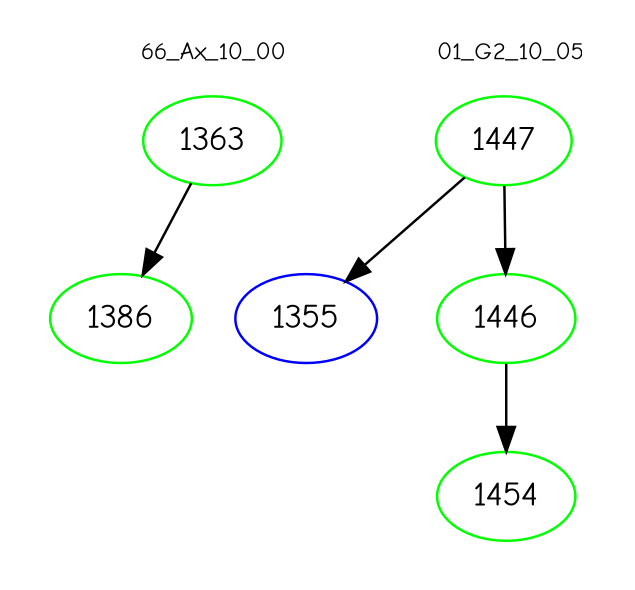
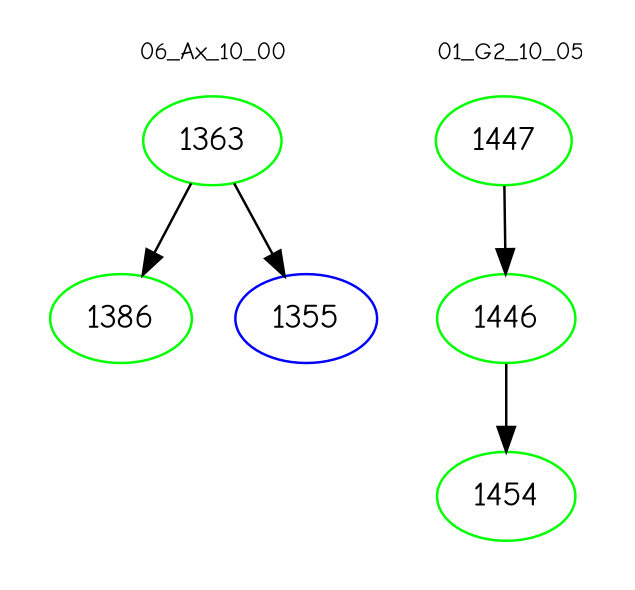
cluster "66_Ax_10_00": label "66_Ax_10_00" -> "06_Ax_10_00"
edge "1447" -> "1355": now "1363" -> "1355"
